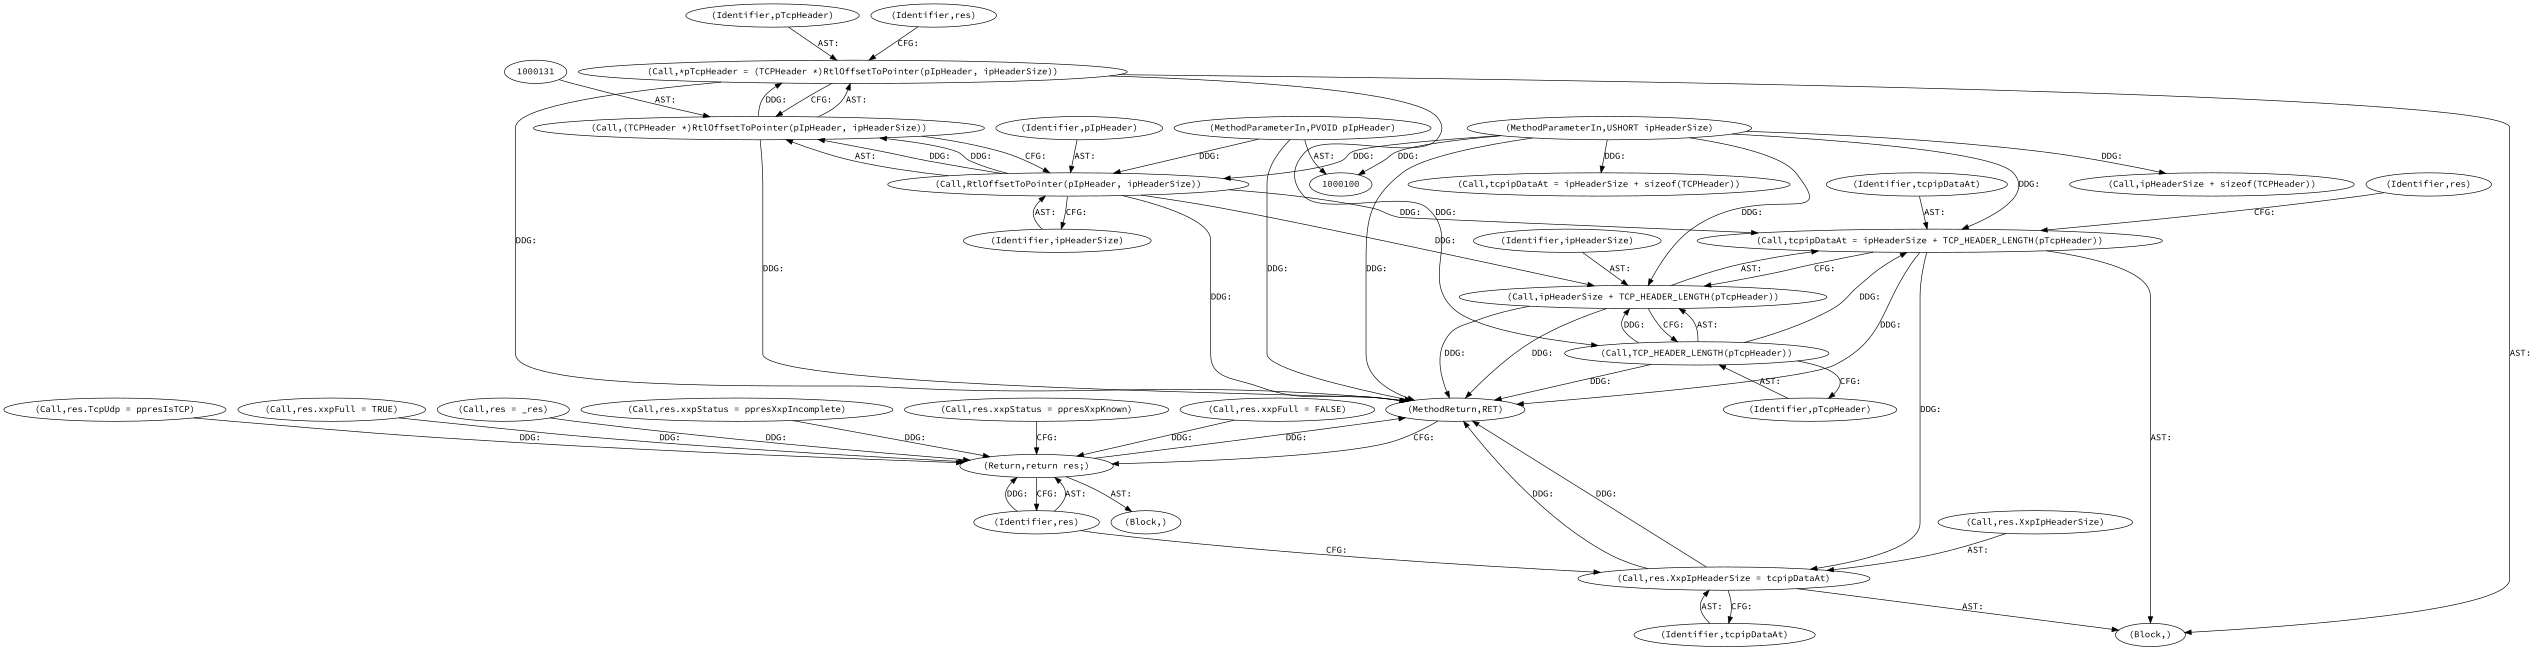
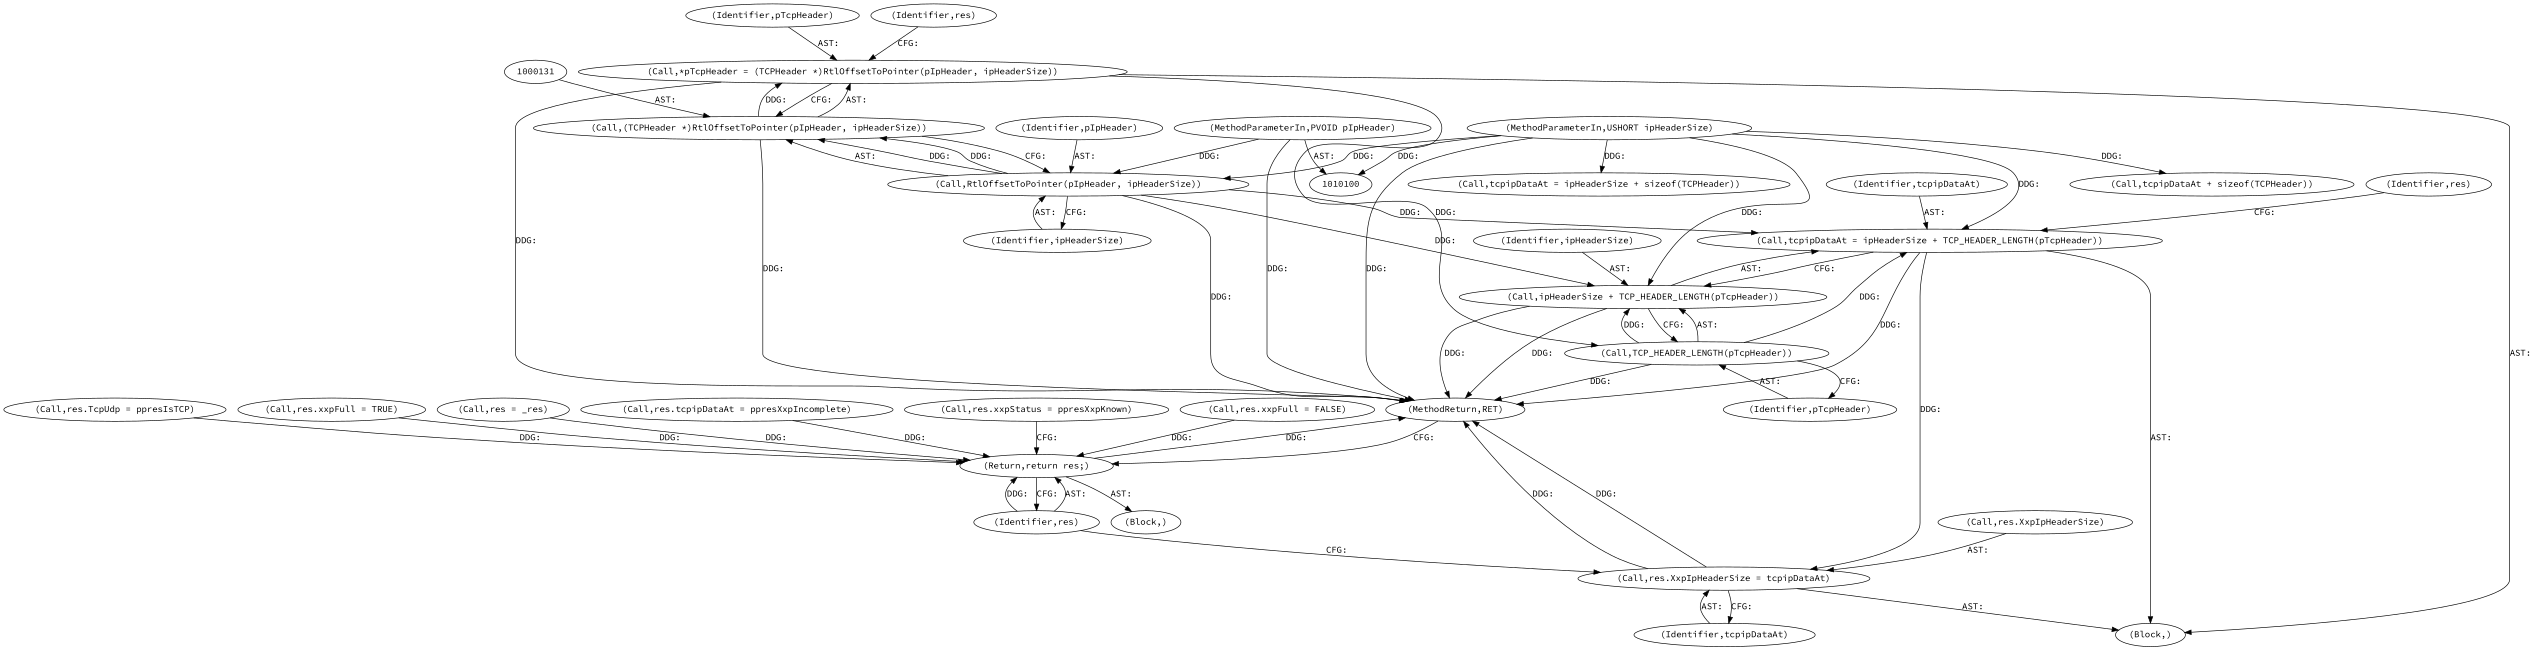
node "1000100": label "1000100" -> "1010100"
node "(Call,ipHeaderSize + sizeof(TCPHeader))": label "(Call,ipHeaderSize + sizeof(TCPHeader))" -> "(Call,tcpipDataAt + sizeof(TCPHeader))"
node "(Call,res.xxpStatus = ppresXxpIncomplete)": label "(Call,res.xxpStatus = ppresXxpIncomplete)" -> "(Call,res.tcpipDataAt = ppresXxpIncomplete)"
